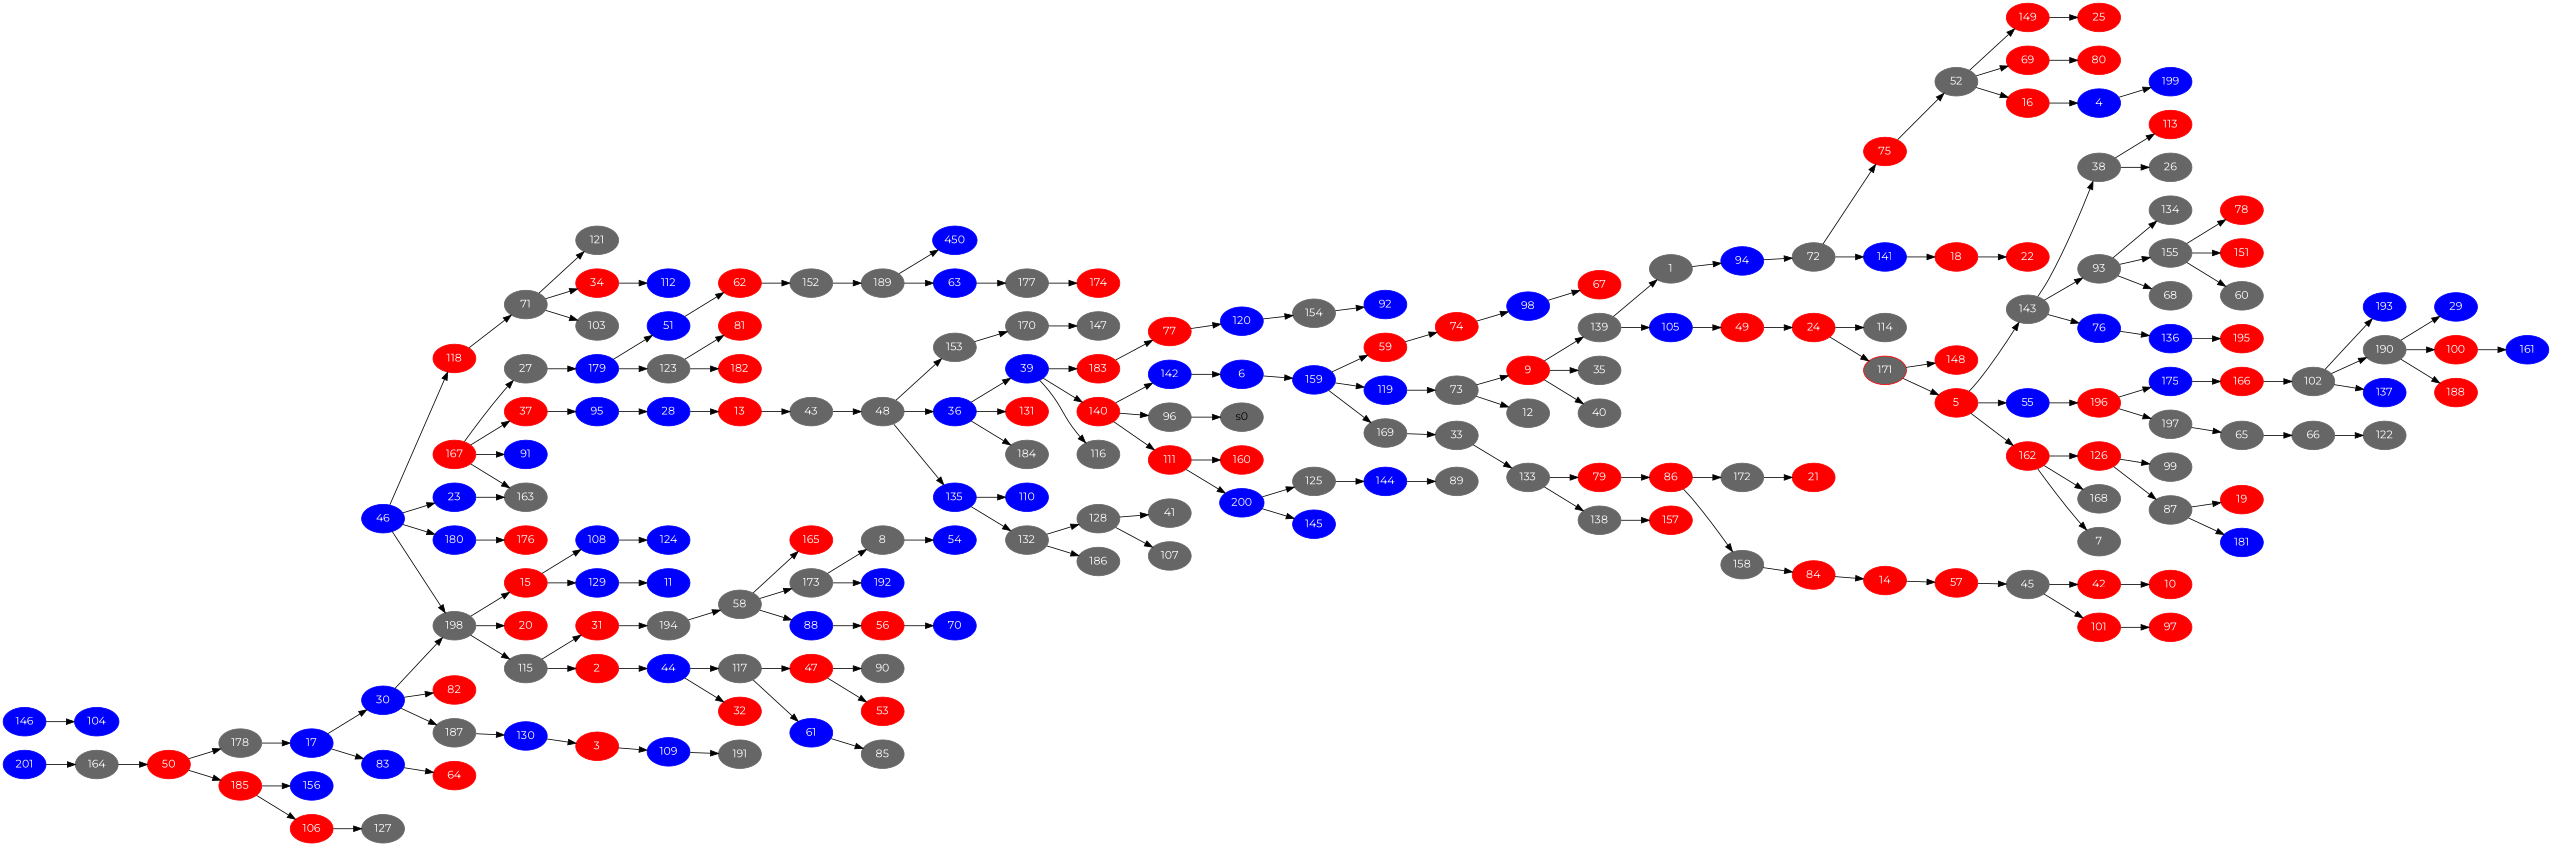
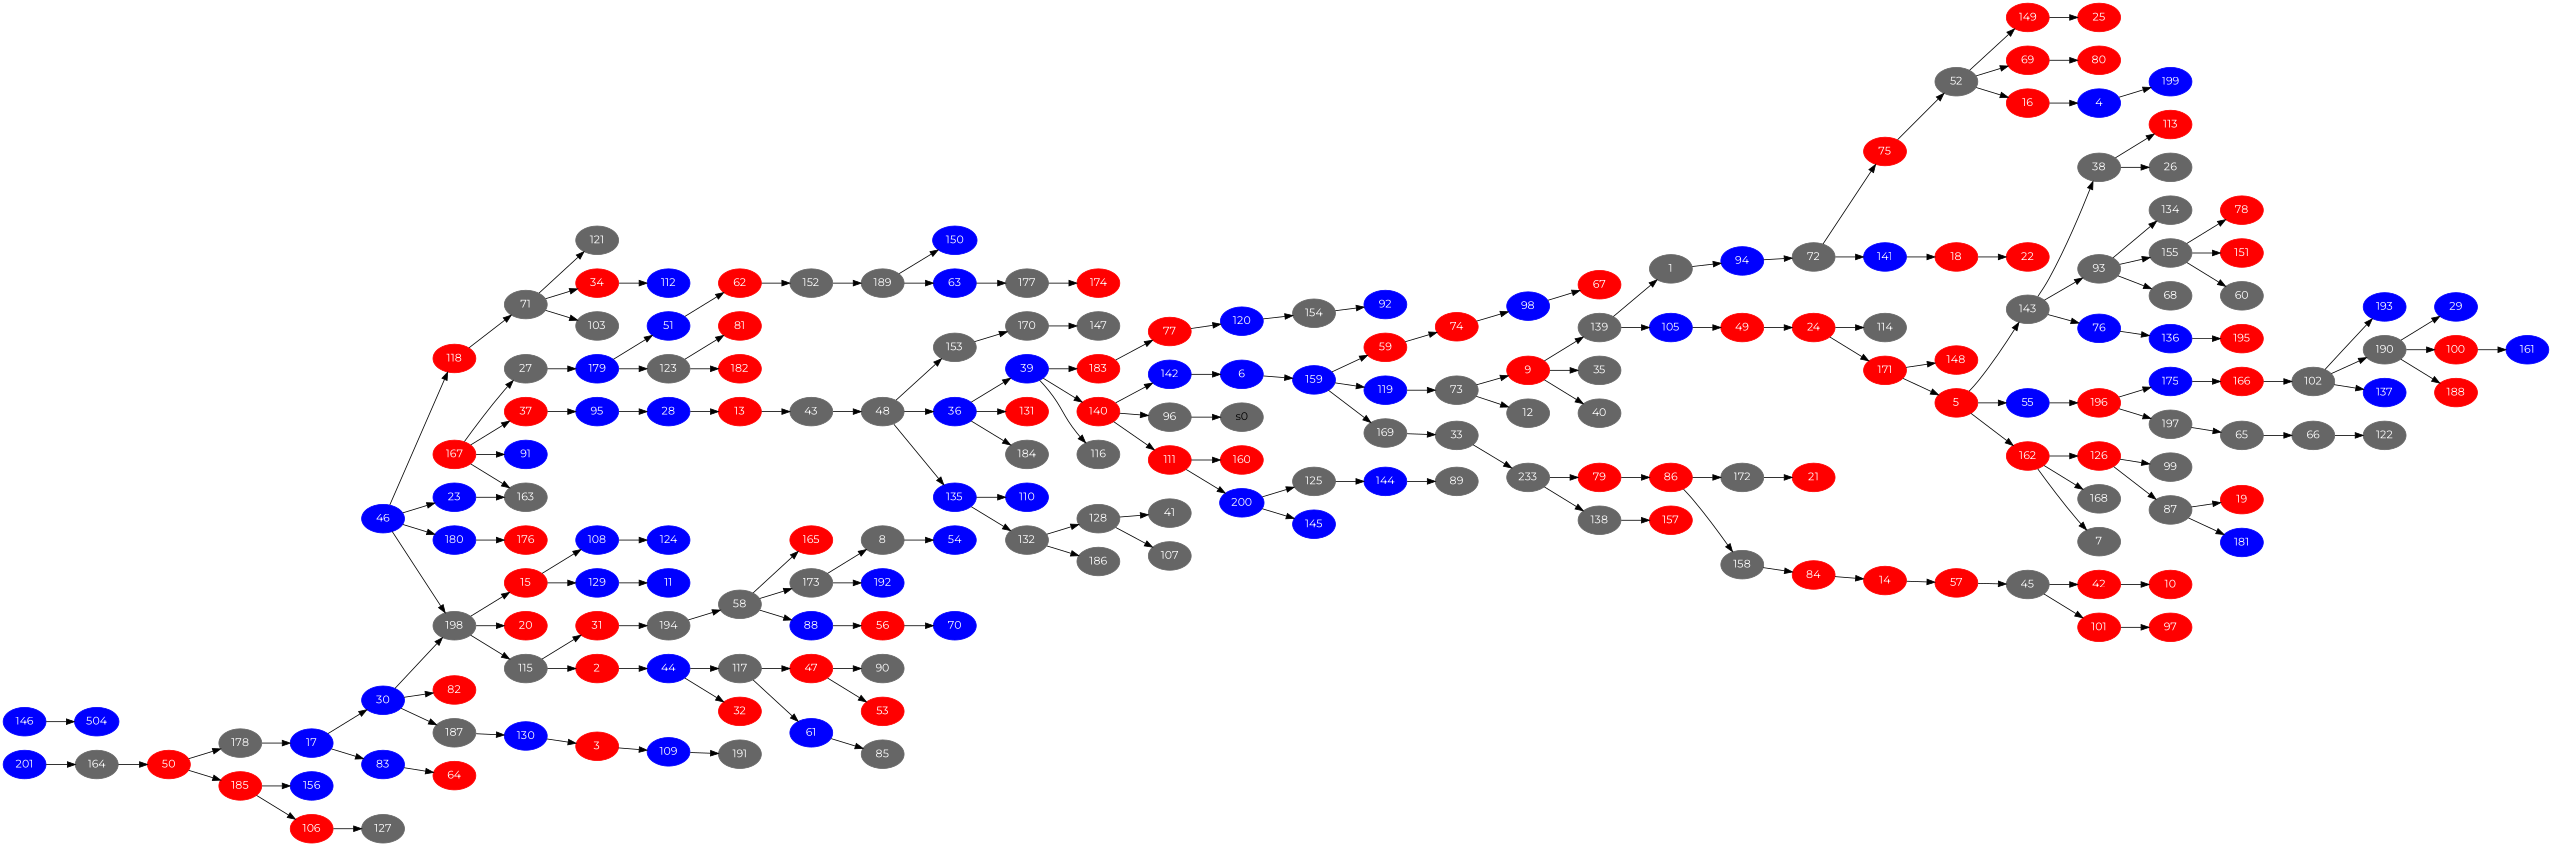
node "450": label "450" -> "150"
node "171": fillcolor gray40 -> red
node "133": label "133" -> "233"
node "104": label "104" -> "504"
